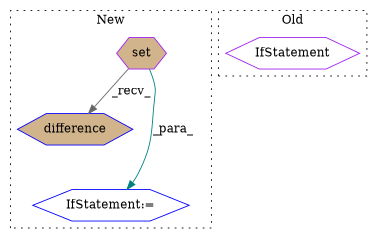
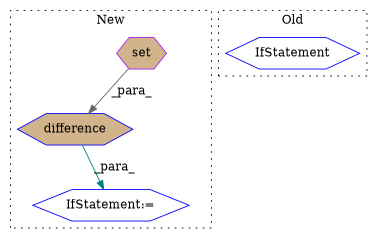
node "IfStatement": color purple -> blue
edge "set" -> "difference": label "_recv_" -> "_para_"
edge "set" -> "IfStatement:=": now "difference" -> "IfStatement:="
